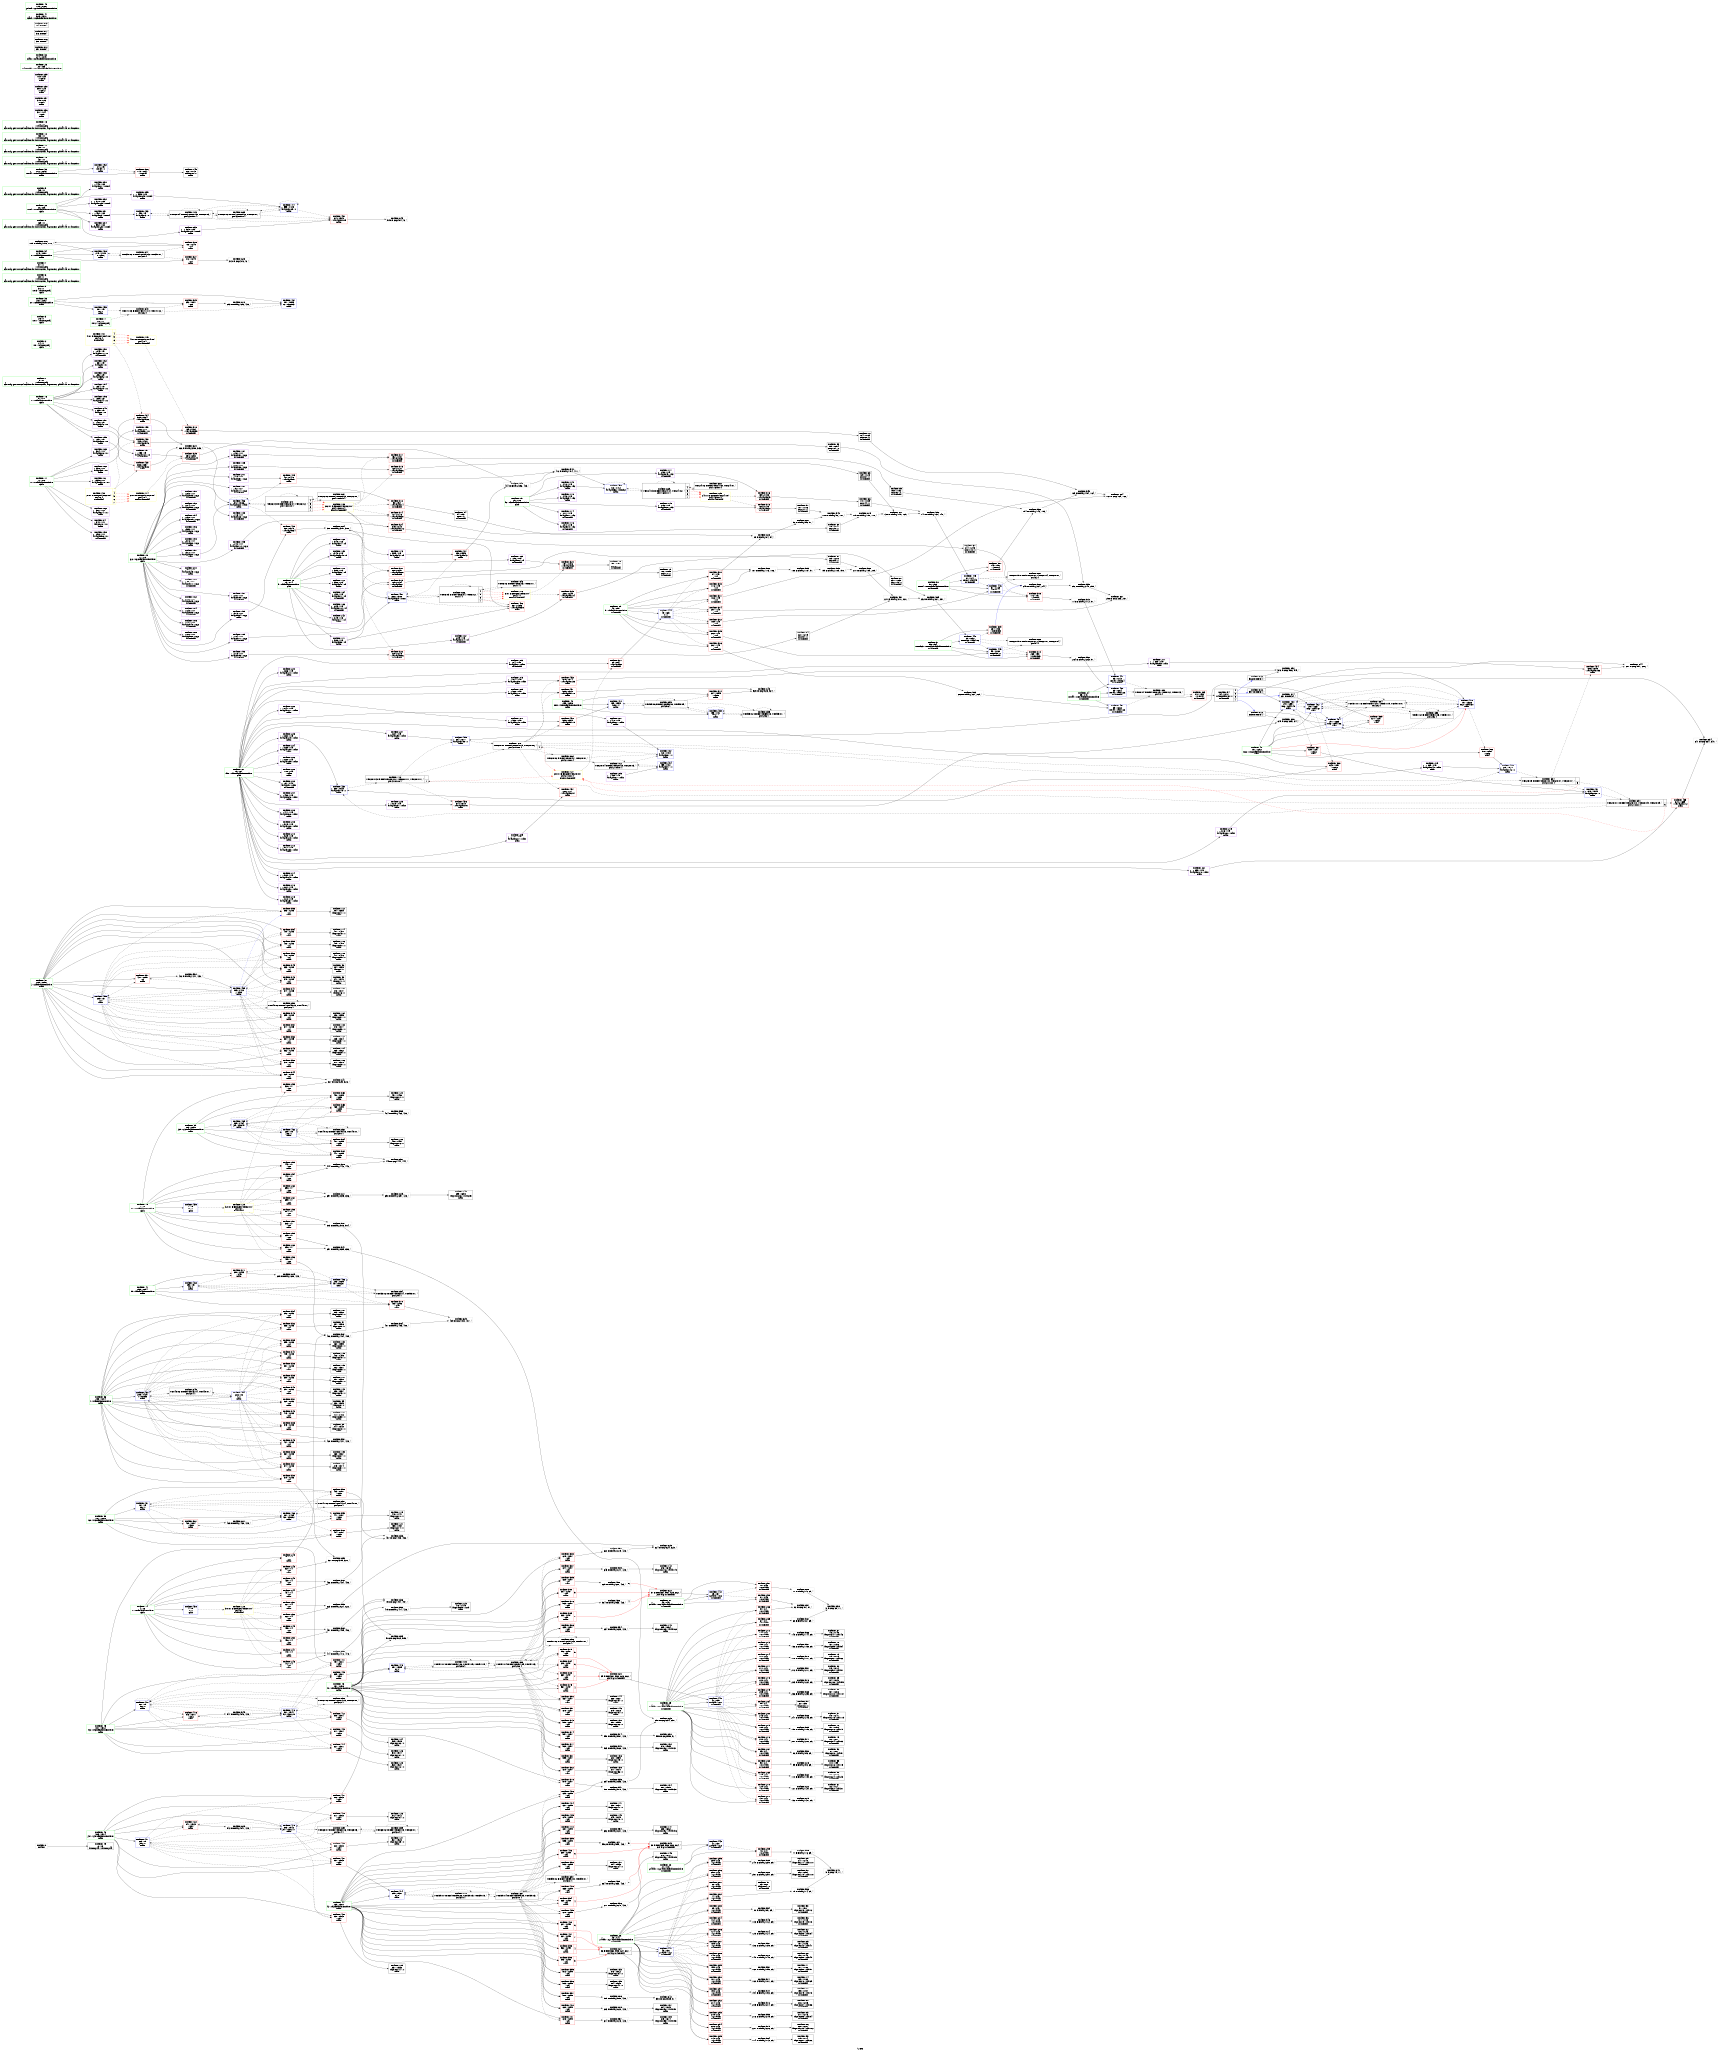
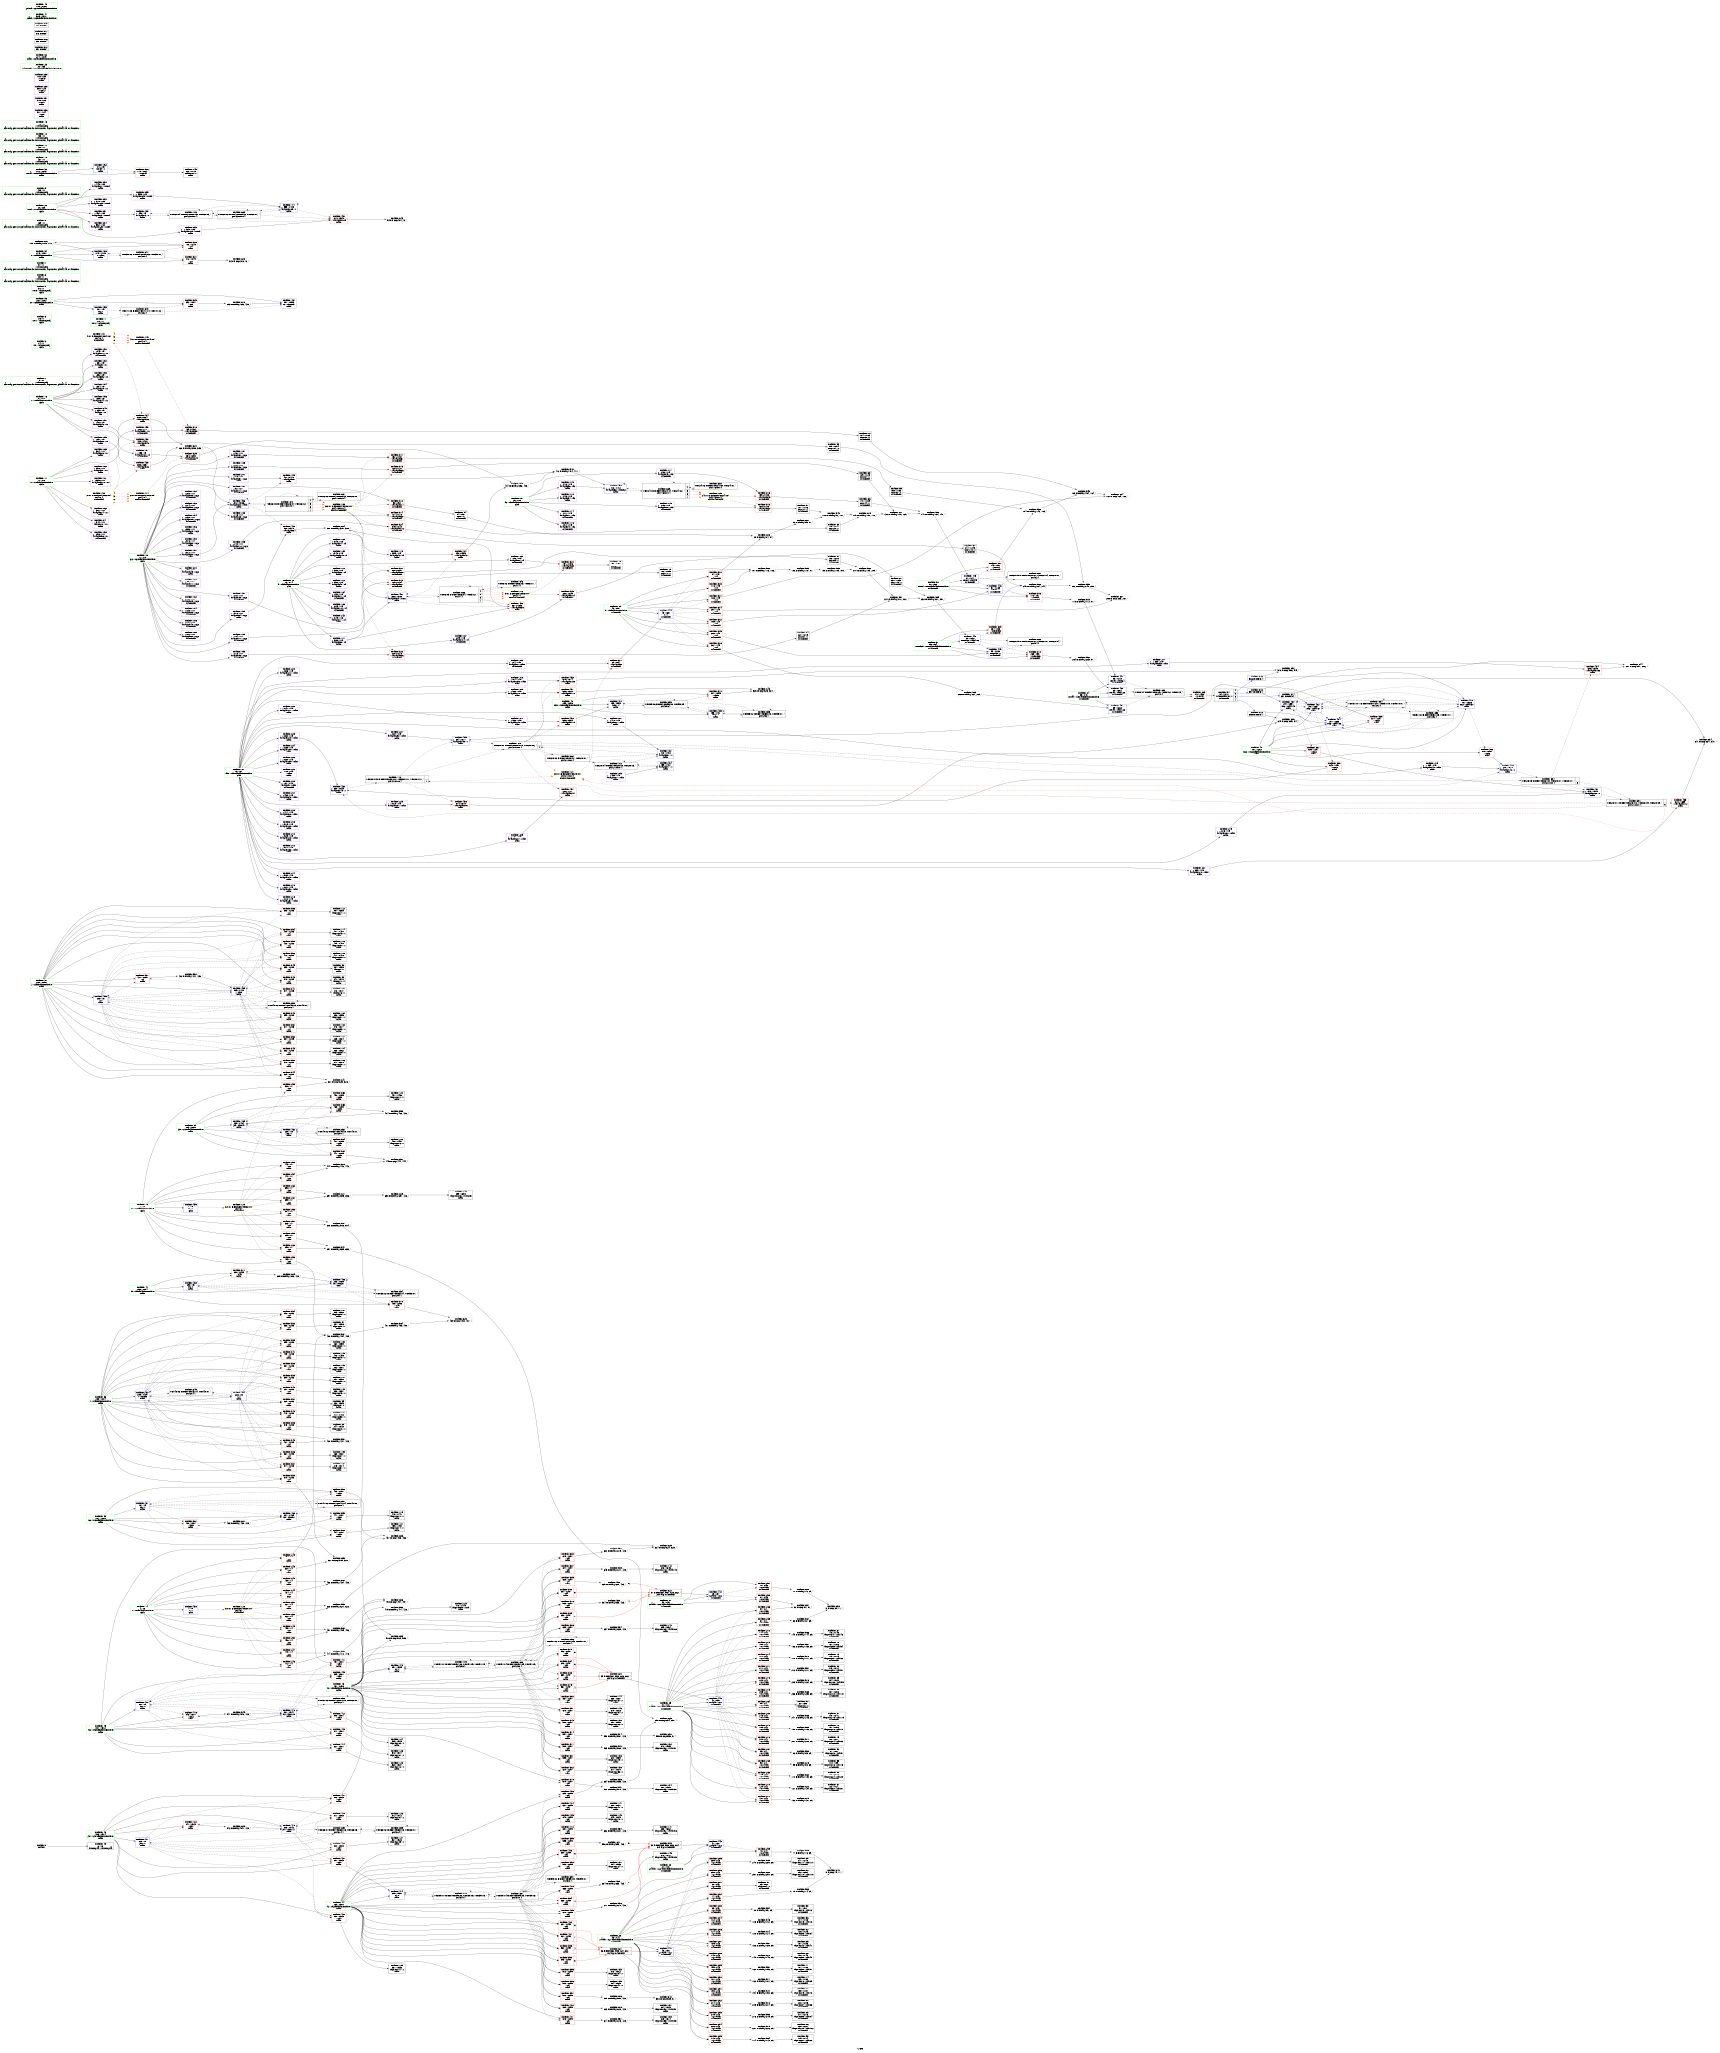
edge "NodeID: 40" -> "NodeID: 478": color red -> black
node "NodeID: 244": text "main" -> "cmp"
